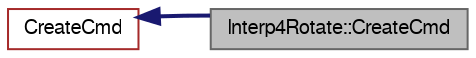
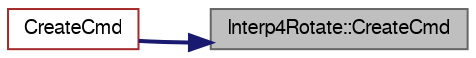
edge "Interp4Rotate::CreateCmd" -> "CreateCmd": reversed
